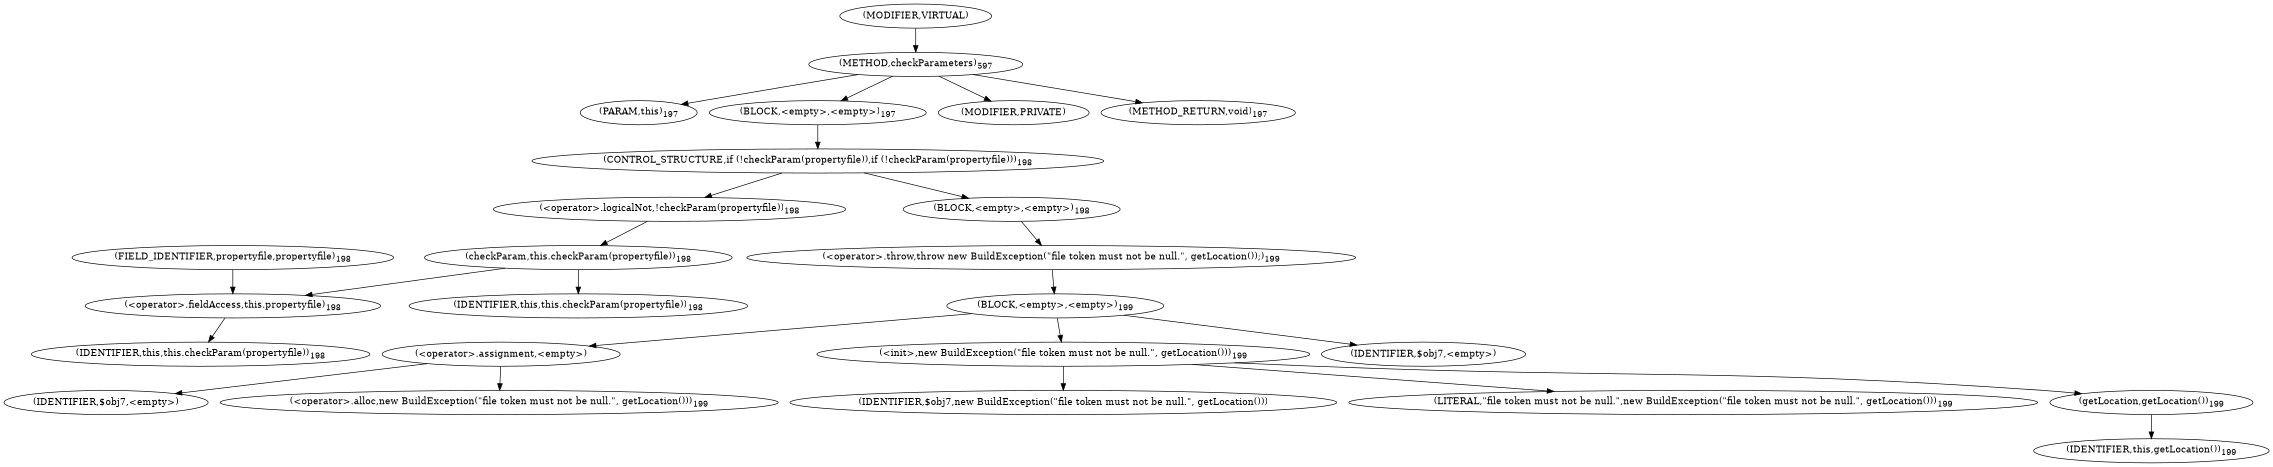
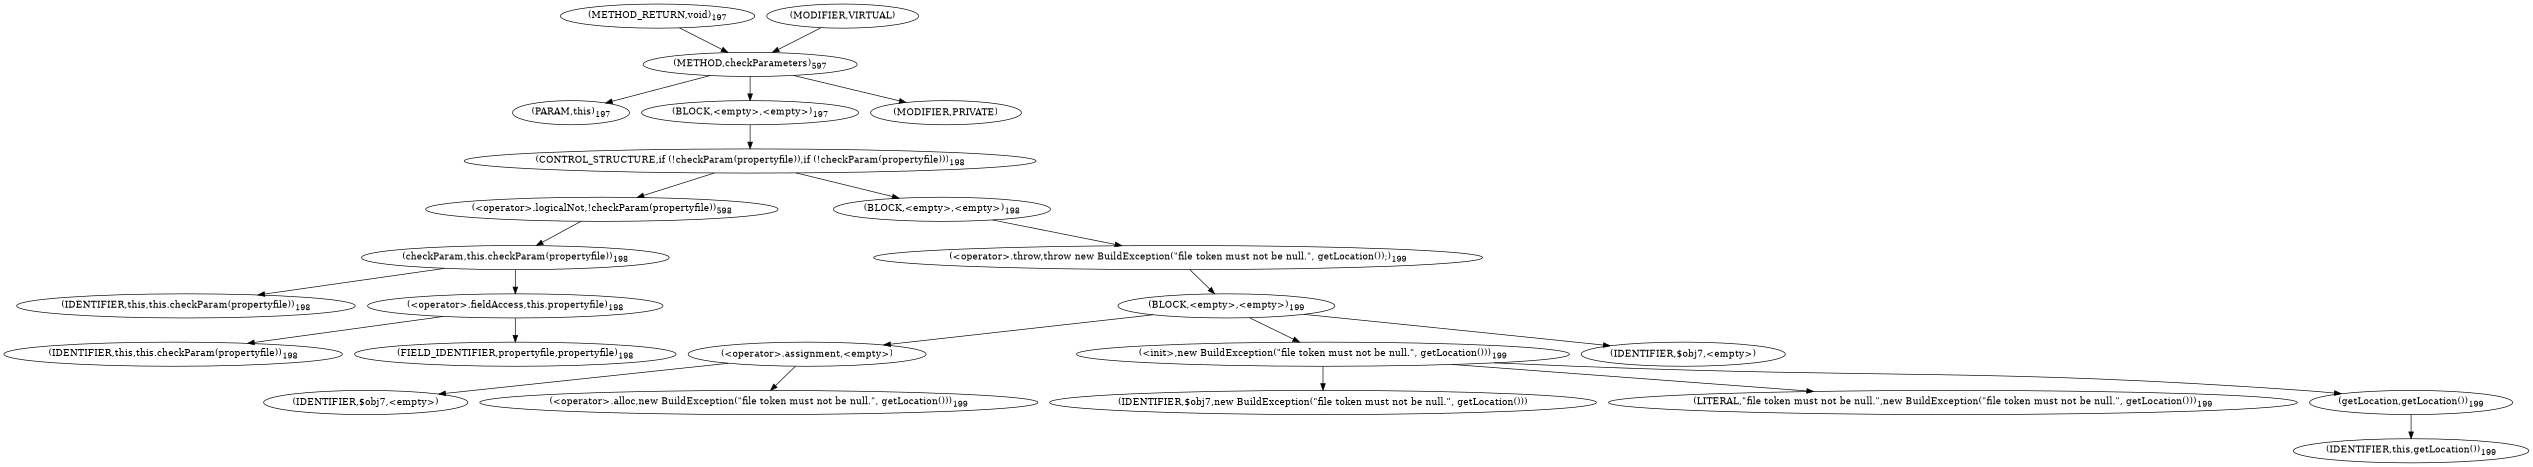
edge "(METHOD,checkParameters)" -> "(METHOD_RETURN,void)": reversed
node "(<operator>.logicalNot,!checkParam(propertyfile))": text "198" -> "598"
edge "(FIELD_IDENTIFIER,propertyfile,propertyfile)" -> "(<operator>.fieldAccess,this.propertyfile)": reversed
